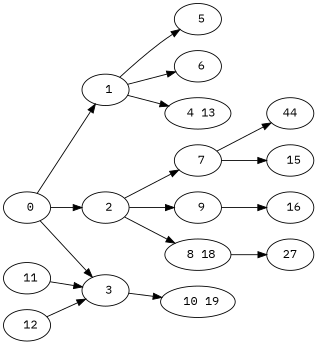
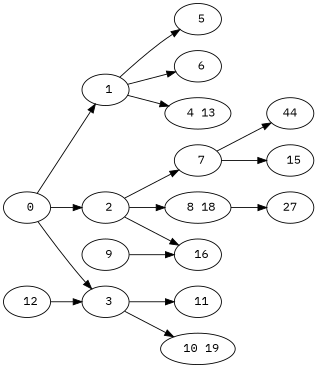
edge "2" -> "9": now "2" -> "16"
edge "11" -> "3": reversed
